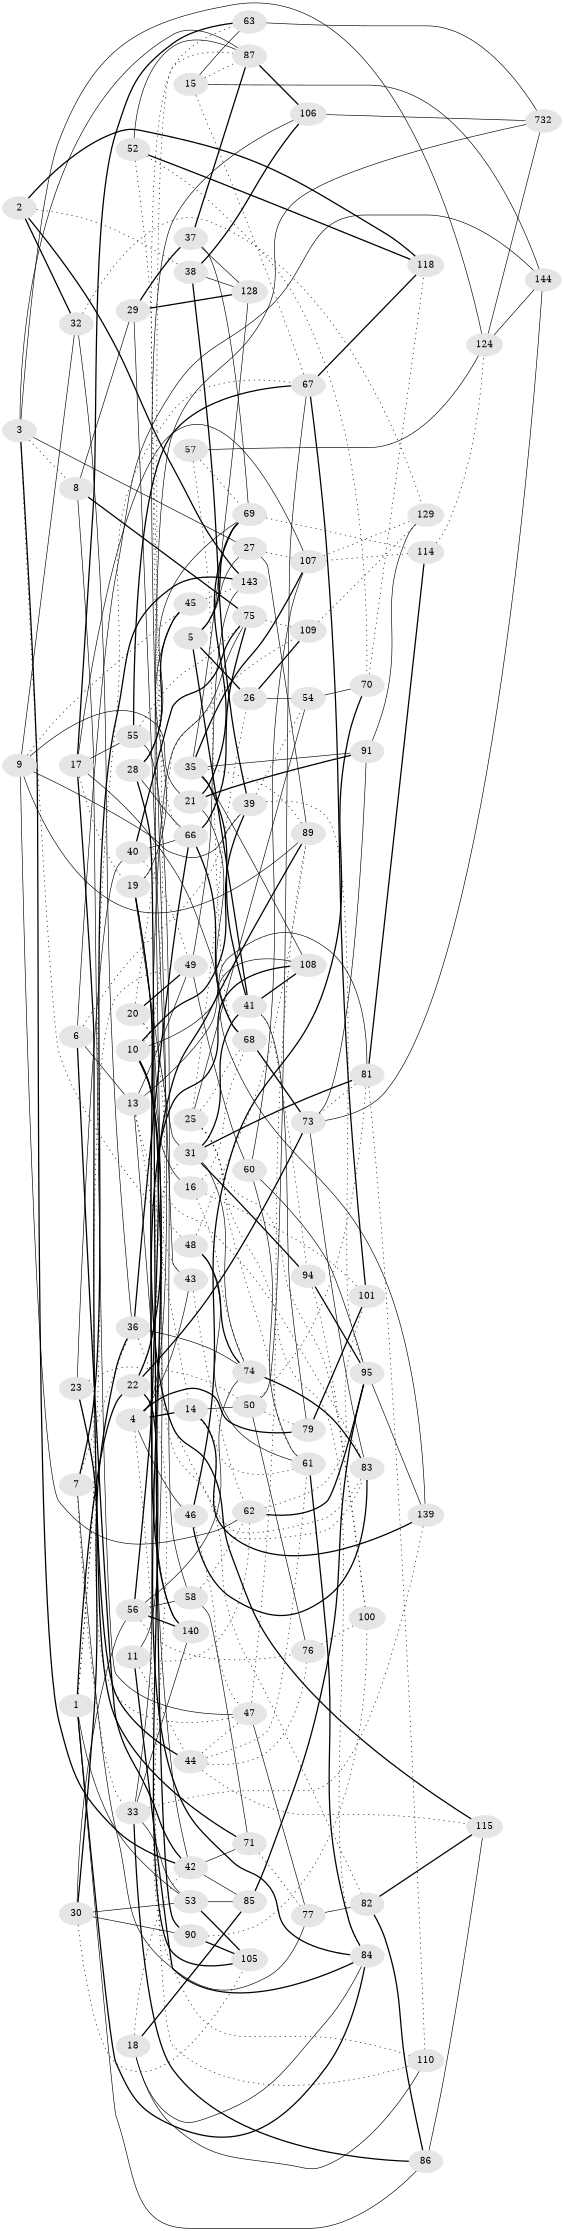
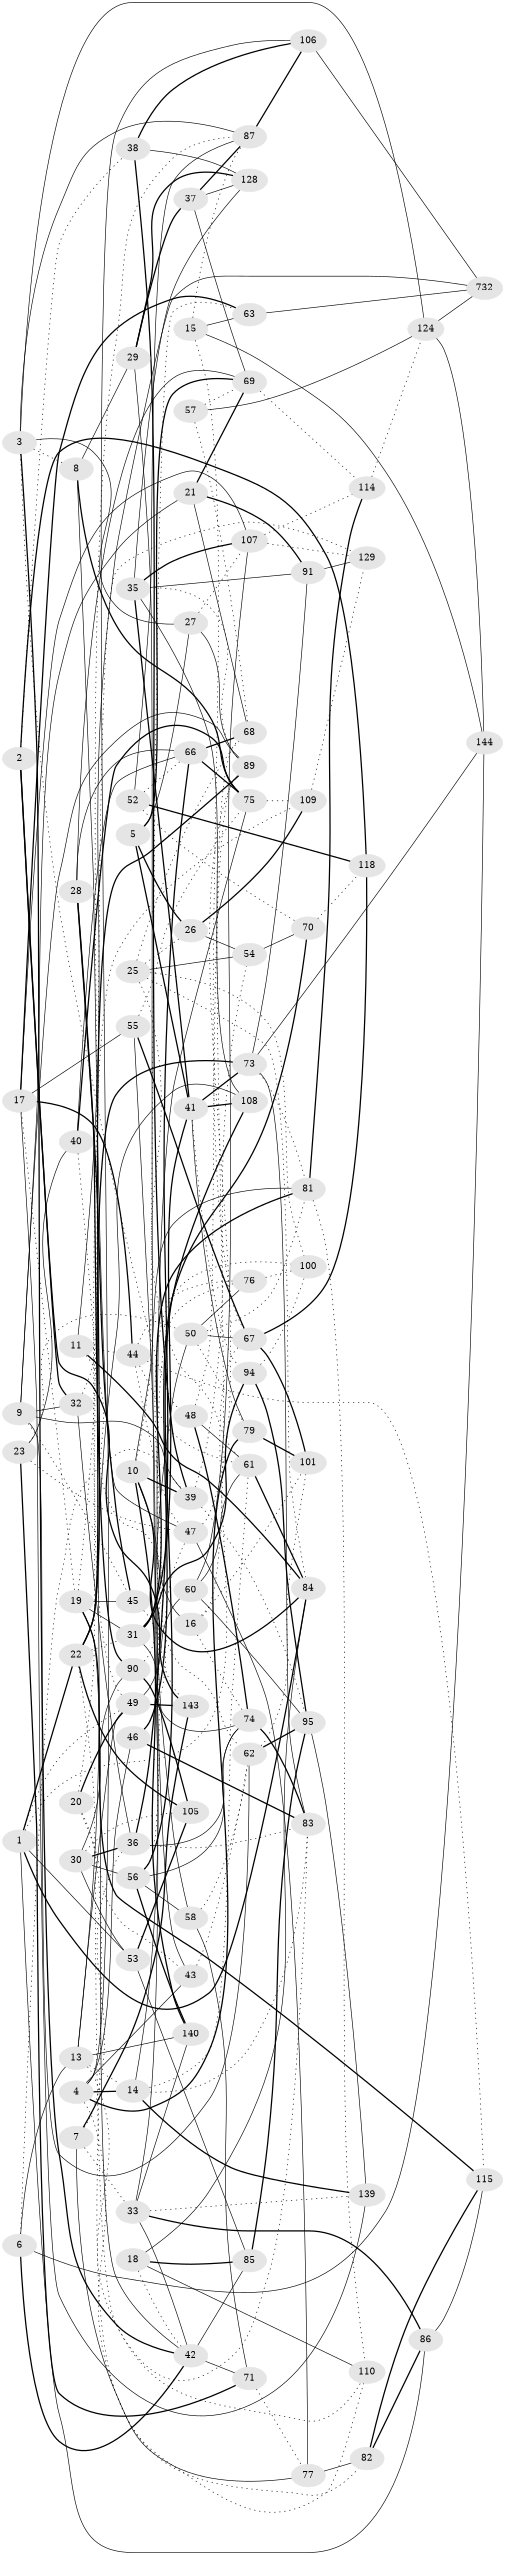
edge "143" -- "49": style solid -> bold
edge "68" -- "73": now "41" -- "73"
edge "33" -- "53": now "33" -- "42"
